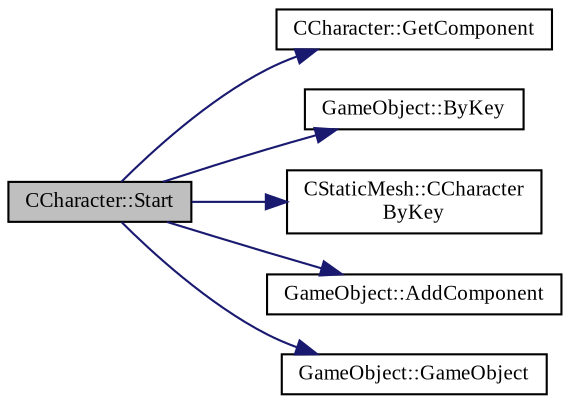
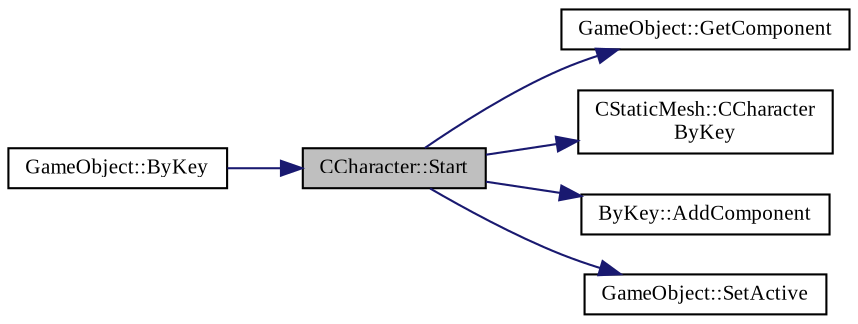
node "CCharacter::GetComponent": label "CCharacter::GetComponent" -> "GameObject::GetComponent"
edge "CCharacter::Start" -> "GameObject::ByKey": reversed
node "GameObject::AddComponent": label "GameObject::AddComponent" -> "ByKey::AddComponent"
node "GameObject::GameObject": label "GameObject::GameObject" -> "GameObject::SetActive"
